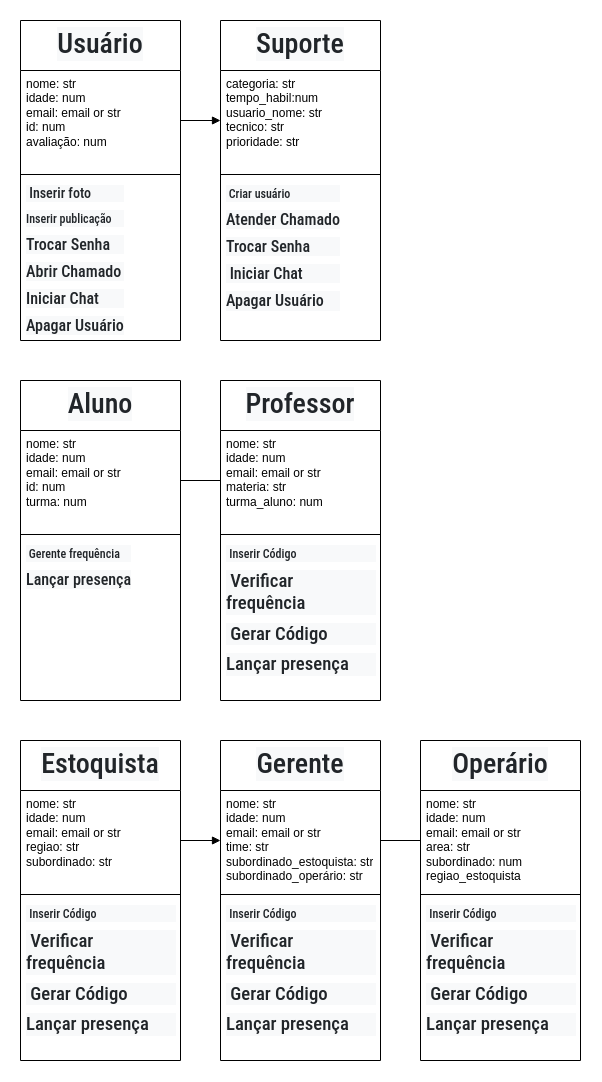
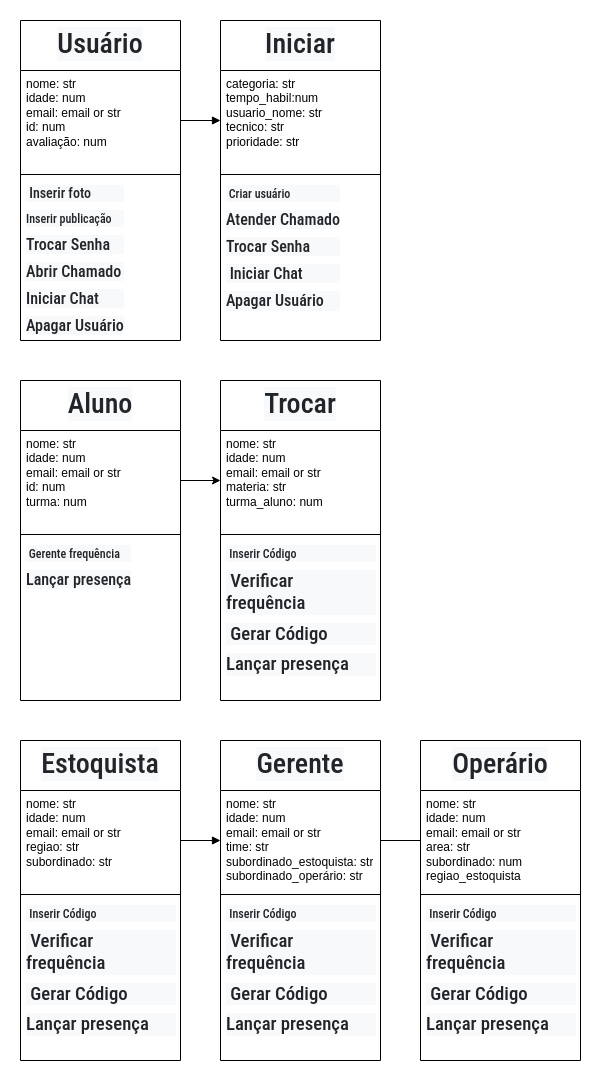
node "Suporte": label "Suporte" -> "Iniciar"
node "Professor": label "Professor" -> "Trocar"
edge "nome: str idade: num email: email or str id: num turma: num" -- "nome: str idade: num email: email or str materia: str turma_aluno: num": arrowhead none -> classic
